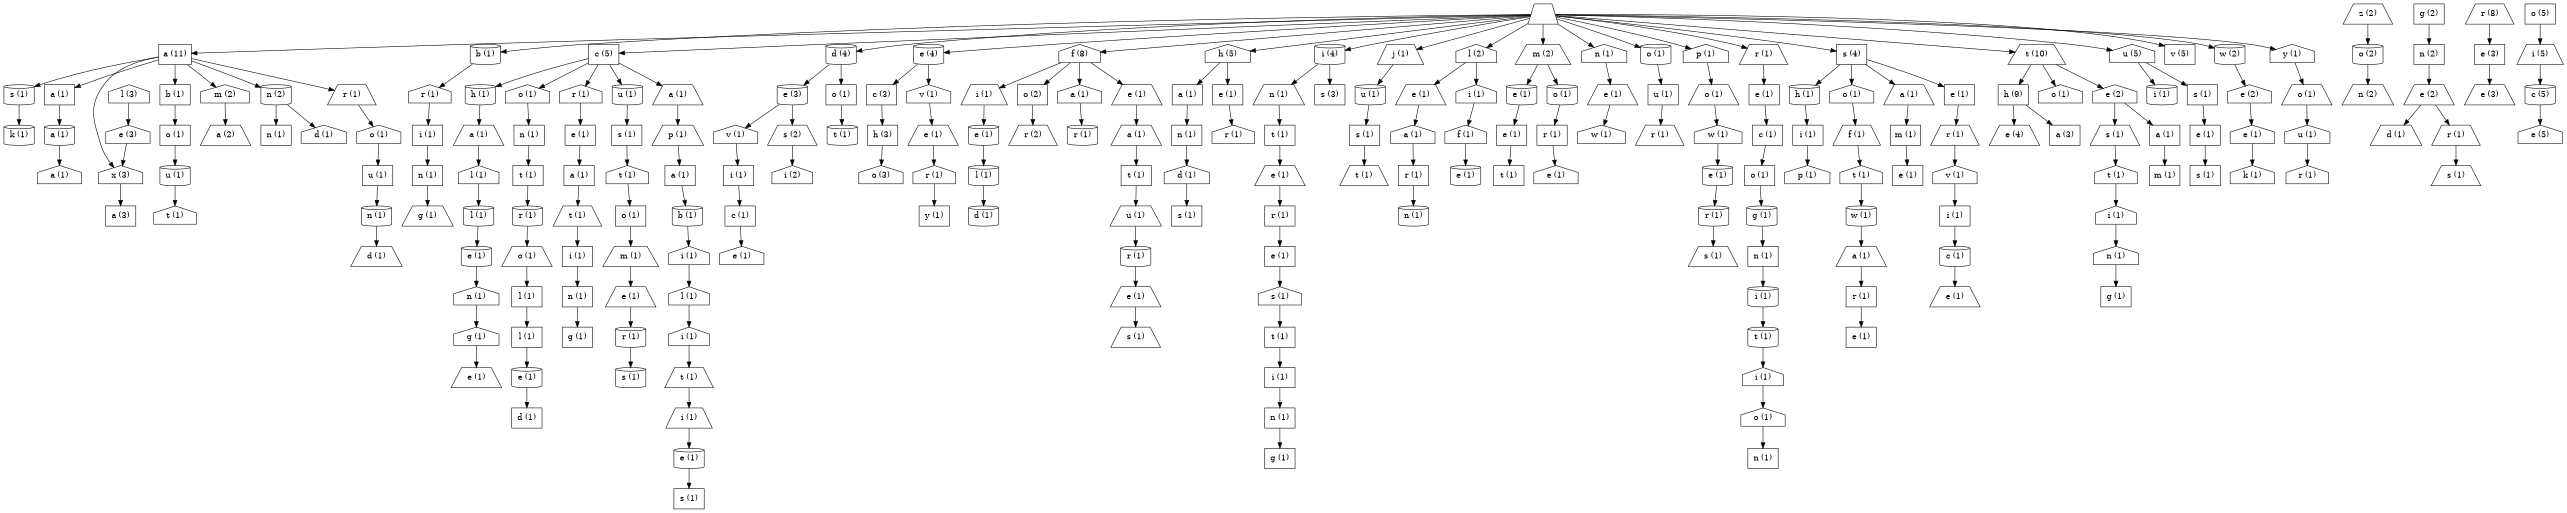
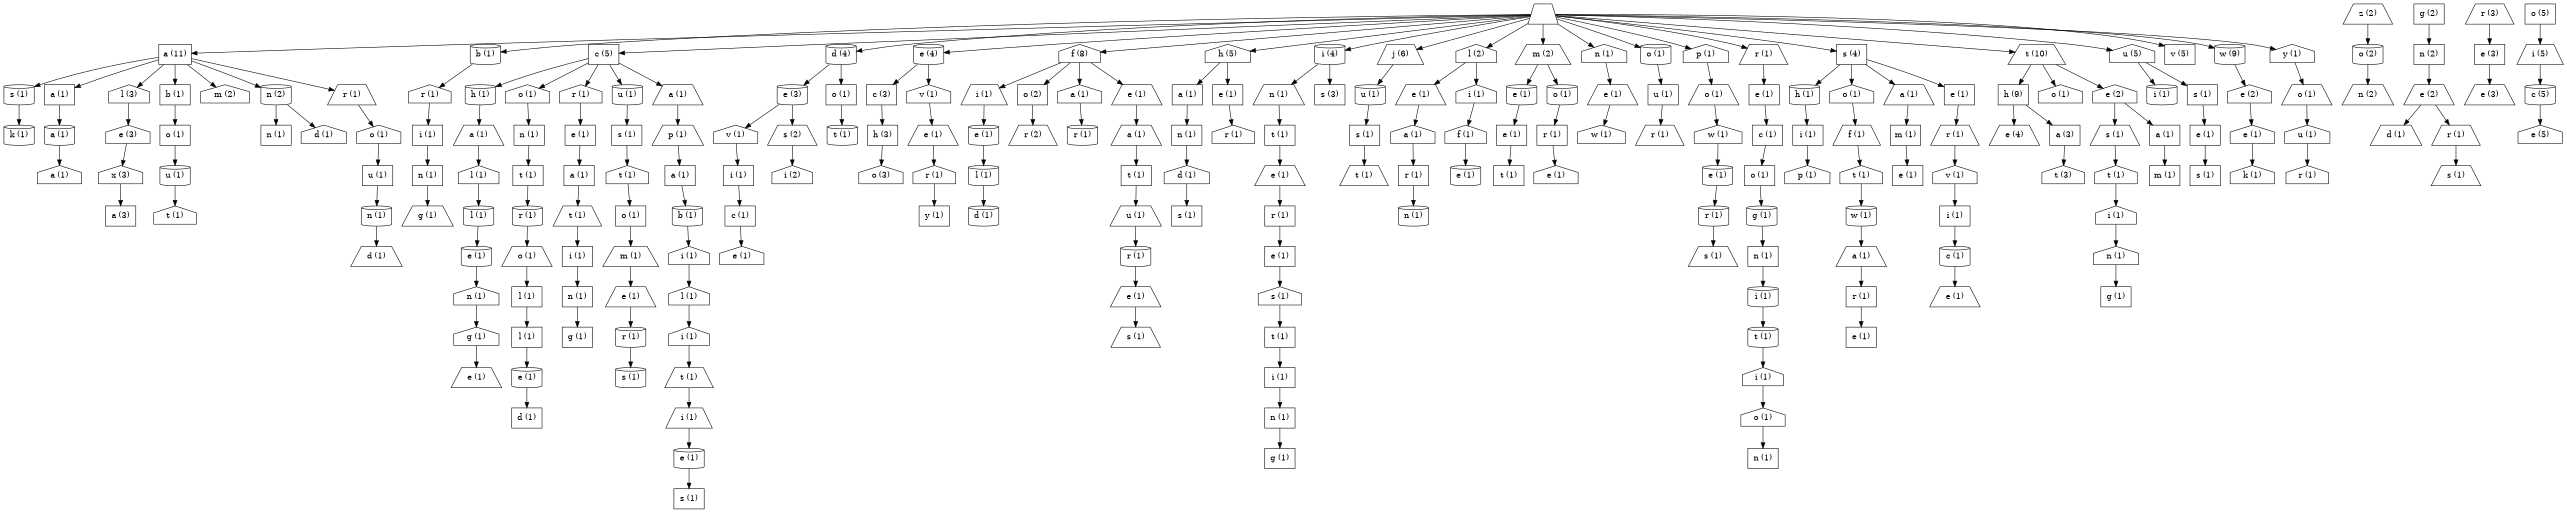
node "r (8)": label "r (8)" -> "r (3)"
node "j (1)": label "j (1)" -> "j (6)"
node "w (2)": label "w (2)" -> "w (9)"
edge "a (11)" -> "x (3)": now "a (11)" -> "l (3)"
node "a (2)": removed
node "t (3)": added
